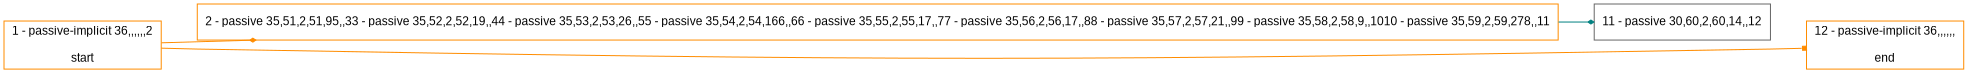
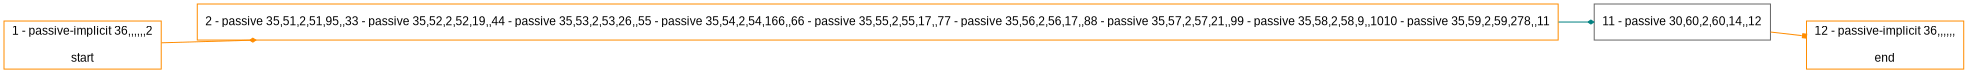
edge "1 - passive-implicit 36,,,,,,2 start" -> "12 - passive-implicit 36,,,,,, end": now "11 - passive 30,60,2,60,14,,12" -> "12 - passive-implicit 36,,,,,, end"
